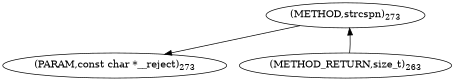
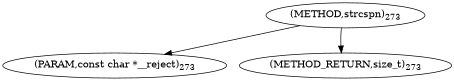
edge "(METHOD_RETURN,size_t)" -> "(METHOD,strcspn)": reversed
node "(METHOD_RETURN,size_t)": text "263" -> "273"
